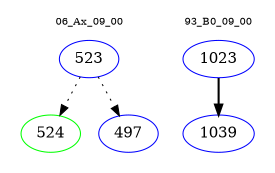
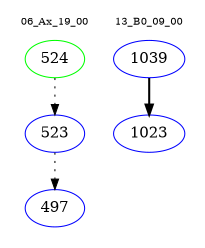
cluster "06_Ax_09_00": label "06_Ax_09_00" -> "06_Ax_19_00"
cluster "93_B0_09_00": label "93_B0_09_00" -> "13_B0_09_00"
edge "1023" -> "1039": reversed
edge "523" -> "524": reversed
